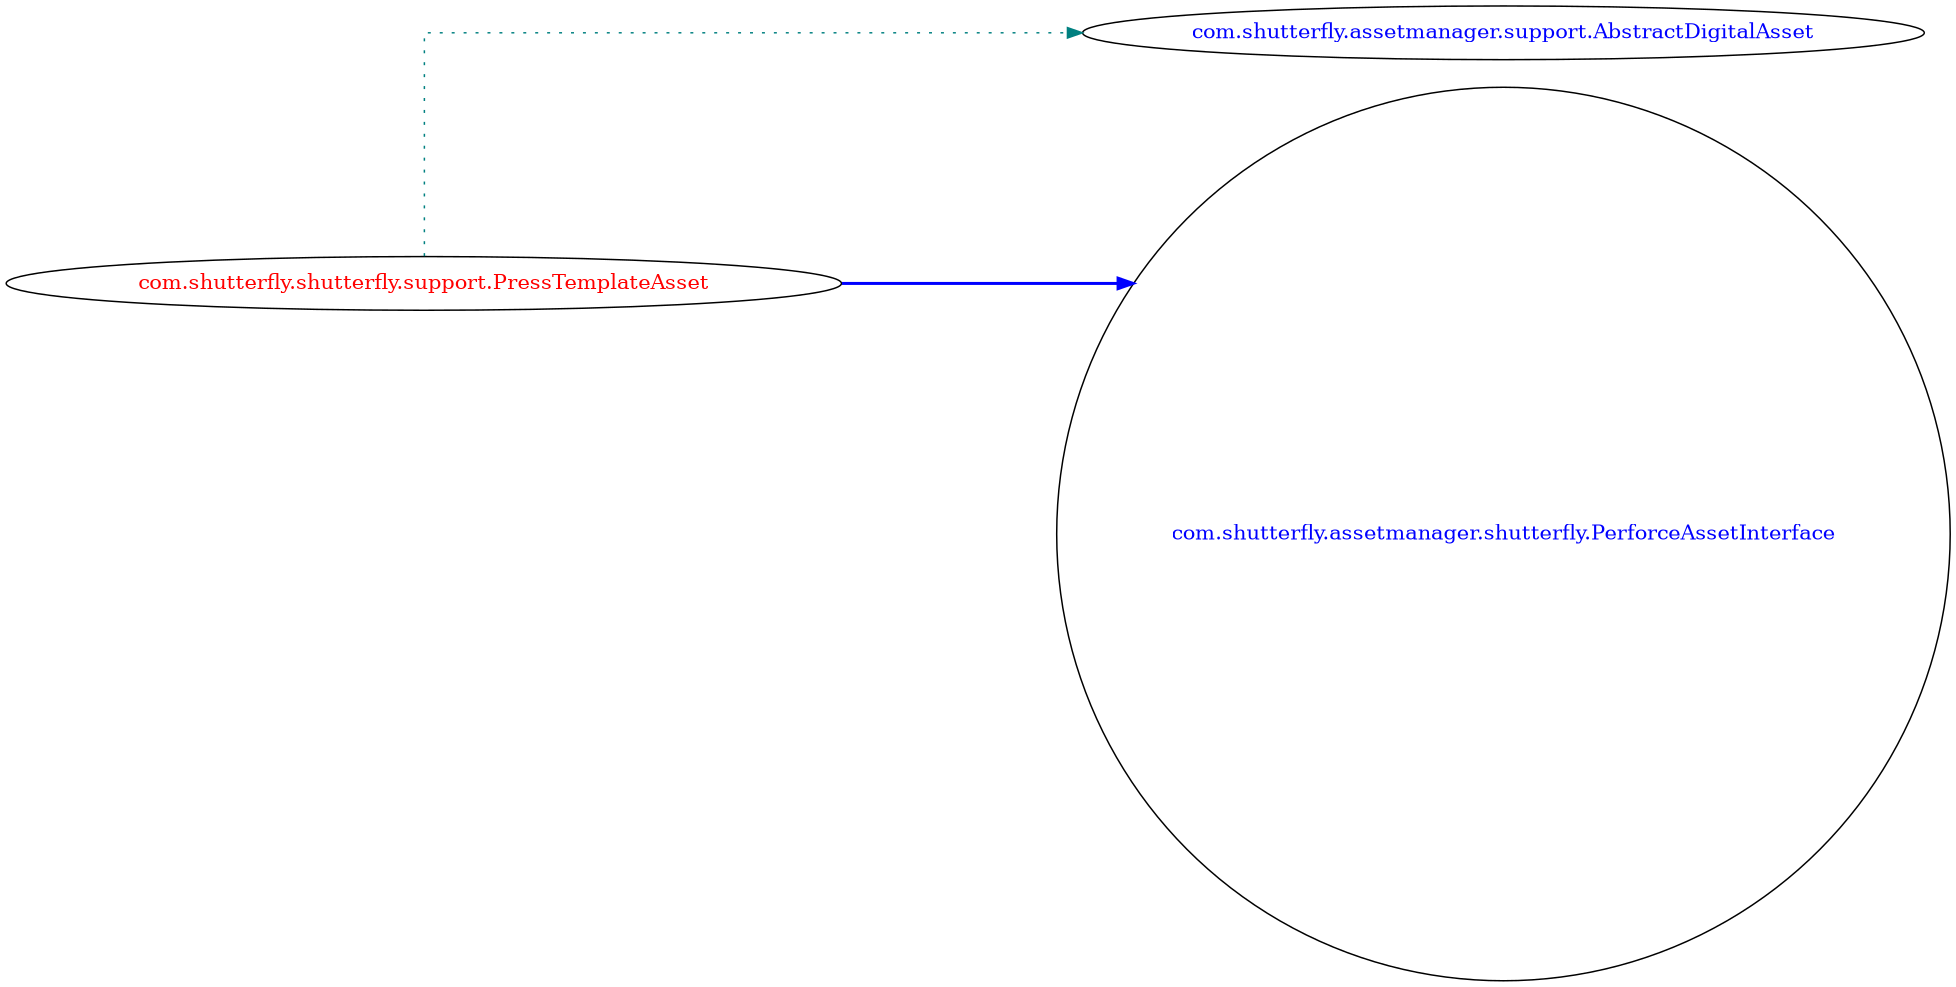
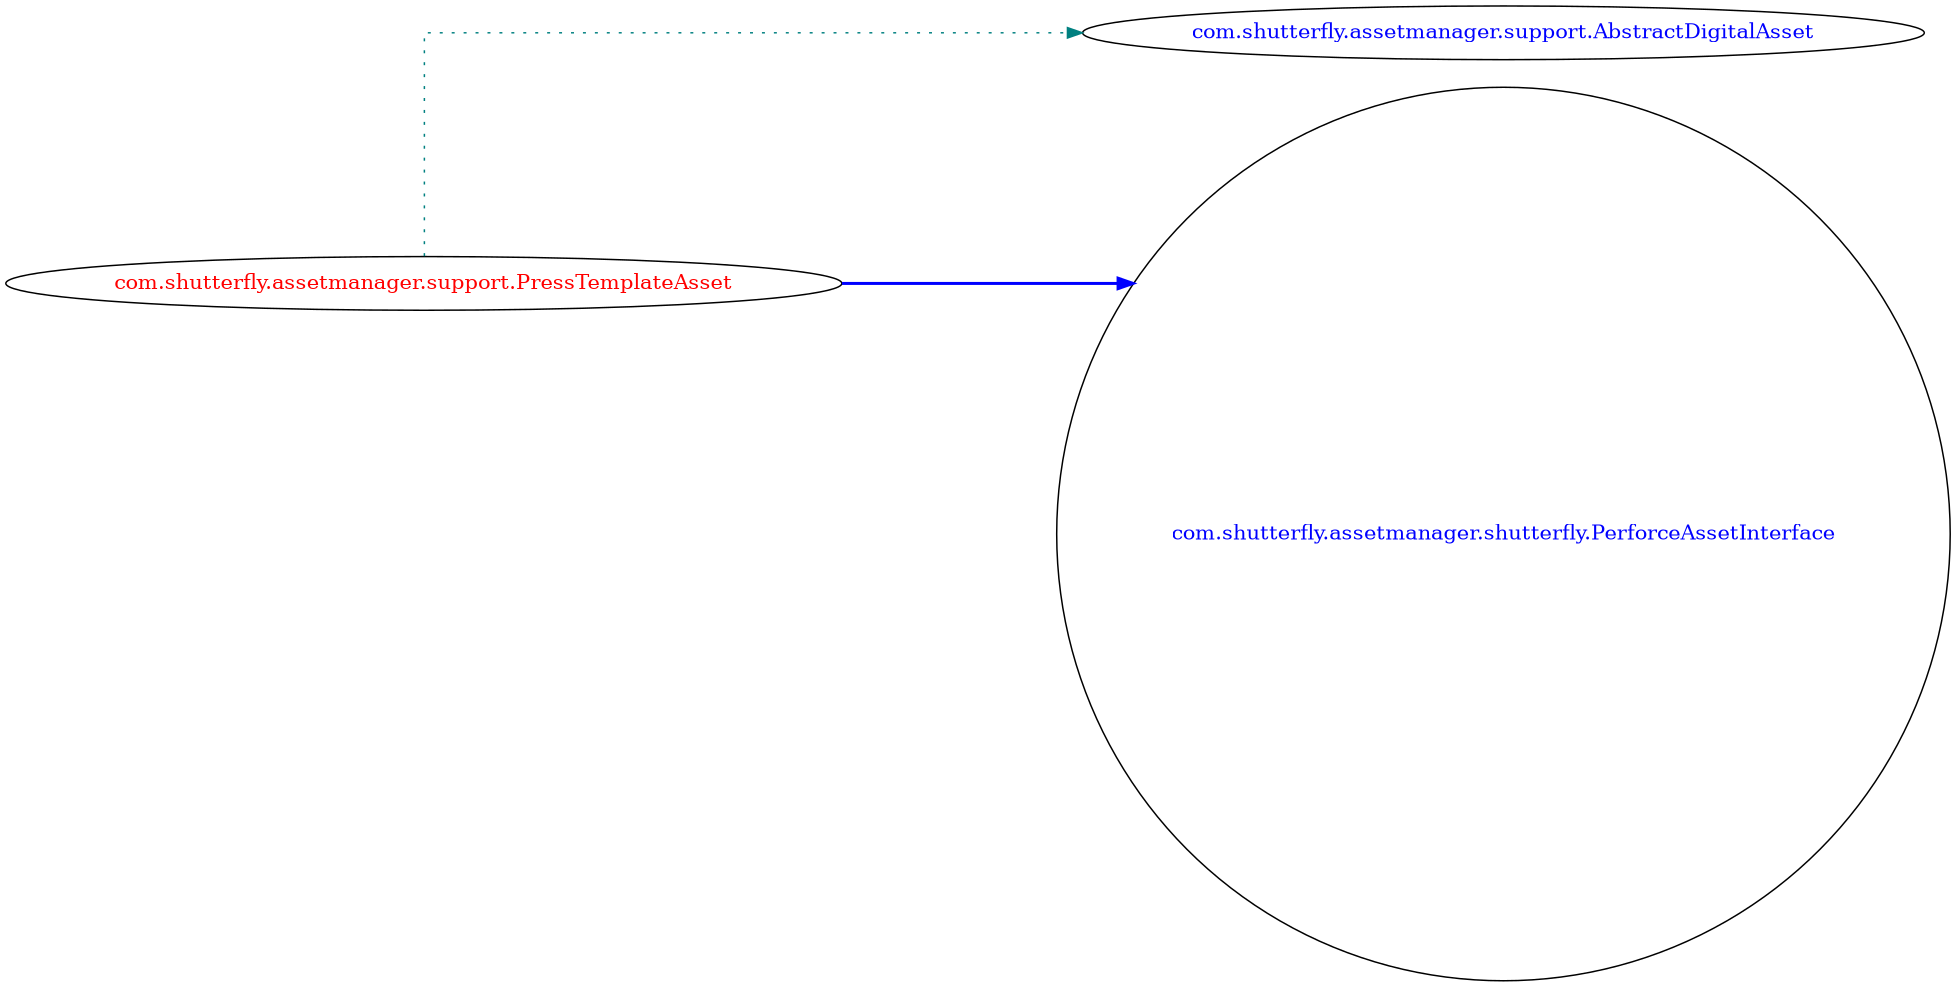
node "com.shutterfly.shutterfly.support.PressTemplateAsset": label "com.shutterfly.shutterfly.support.PressTemplateAsset" -> "com.shutterfly.assetmanager.support.PressTemplateAsset"
